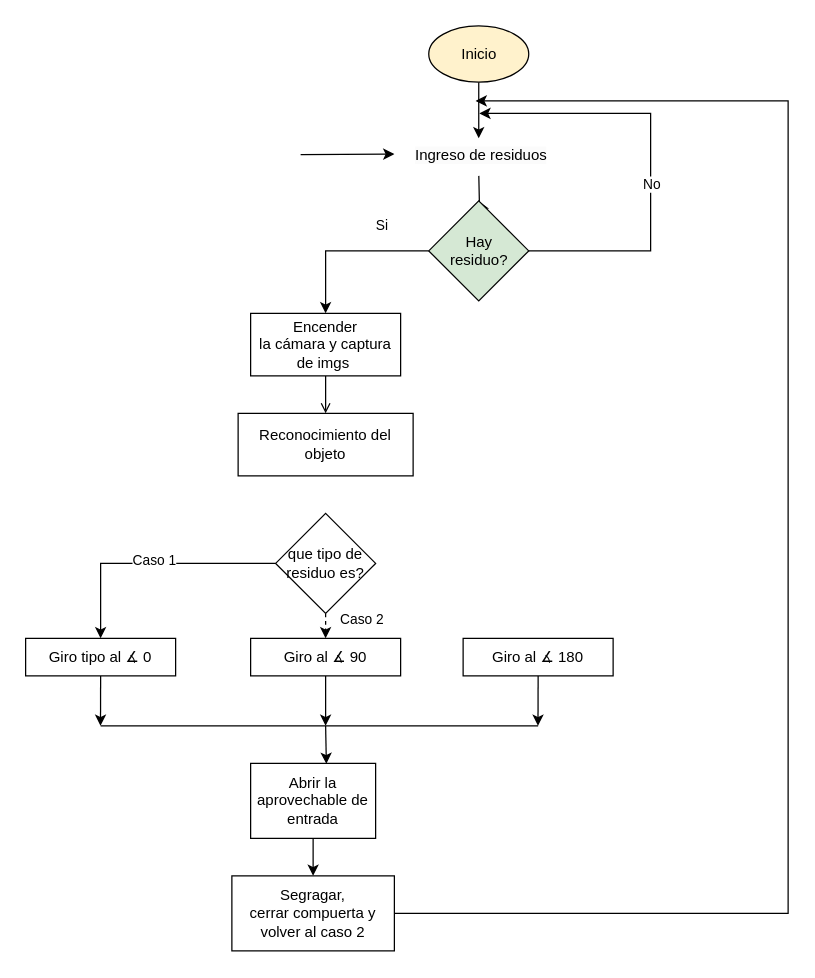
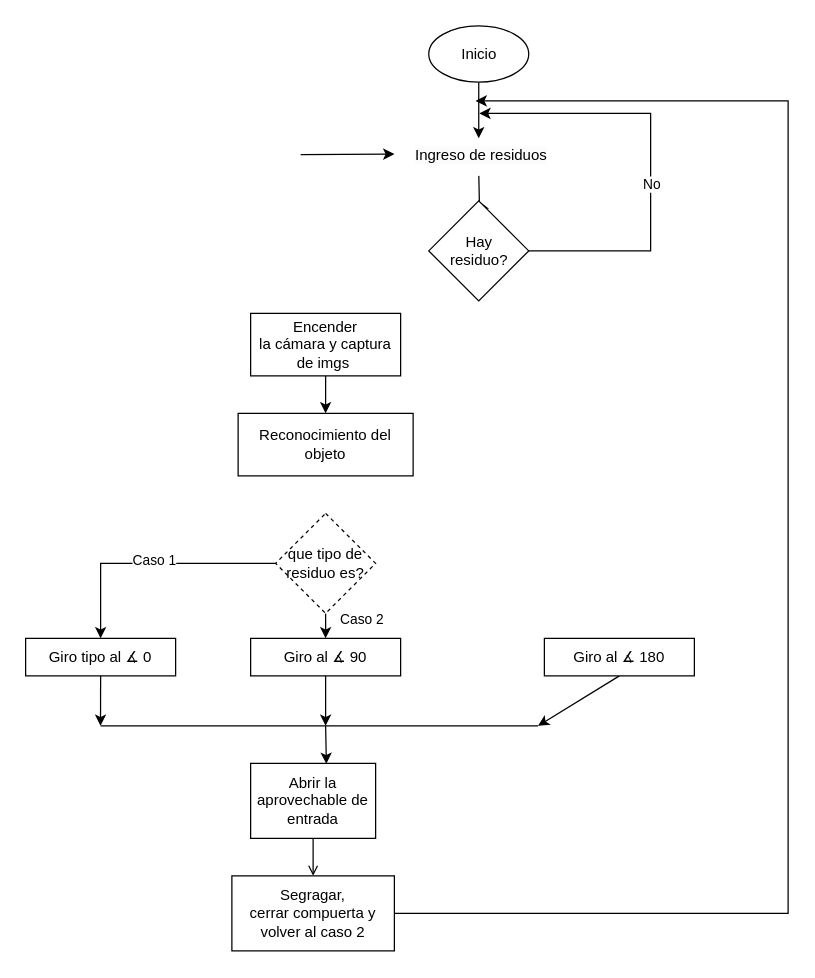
node "Inicio": fillcolor #fff2cc -> #ffffff
edge "Hay residuo?" -> "Encender la cámara y captura de imgs": removed, label "Si"
node "Hay residuo?": fillcolor #d5e8d4 -> #ffffff
edge "Encender la cámara y captura de imgs" -> "Reconocimiento del objeto": arrowhead open -> classic
node "que tipo de residuo es?": style solid -> dashed
edge "que tipo de residuo es?" -> "Giro al ∡ 90": style dashed -> solid
node "Giro al ∡ 180": moved (538, 657) -> (619, 657)
edge "Abrir la aprovechable de entrada" -> "Segragar, cerrar compuerta y volver al caso 2": arrowhead classic -> open
